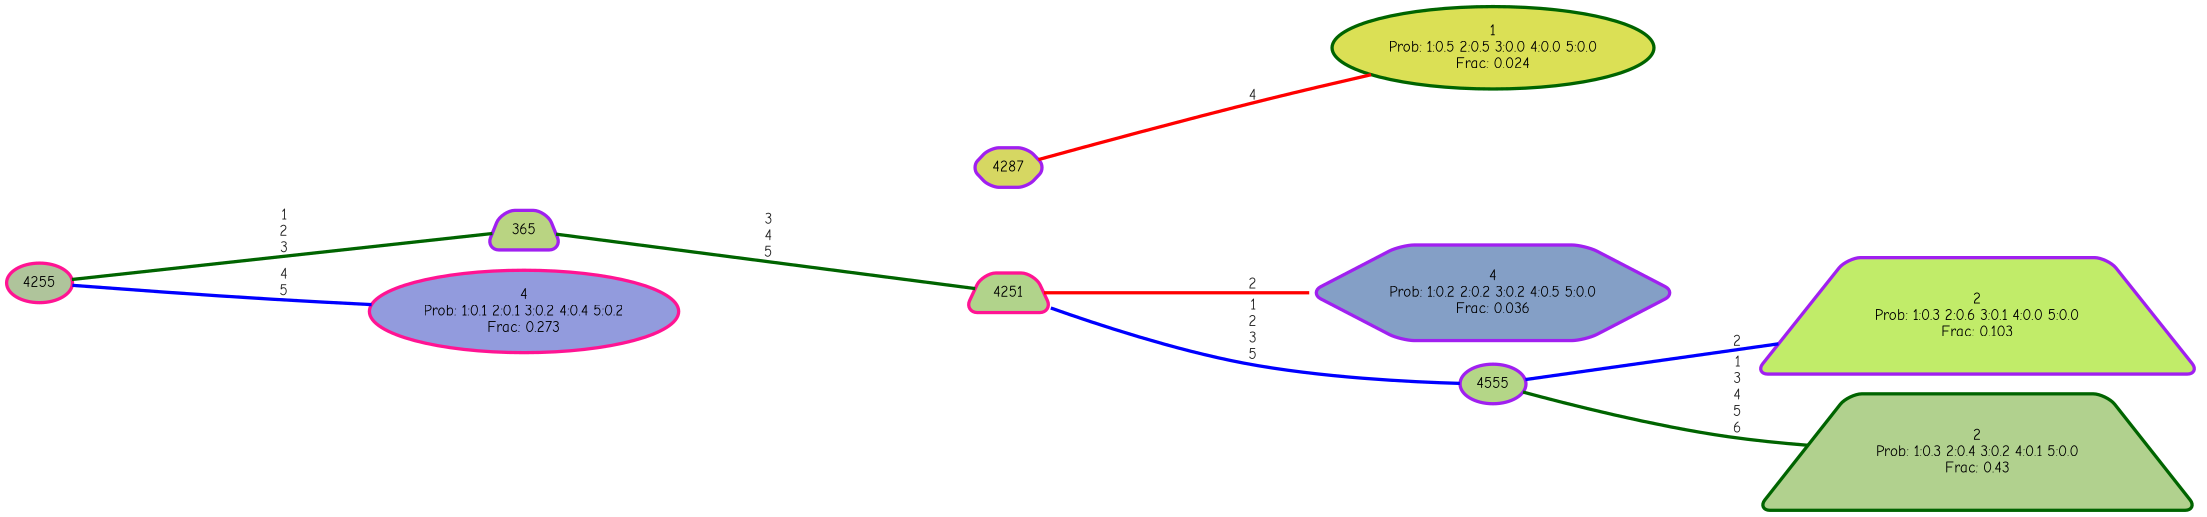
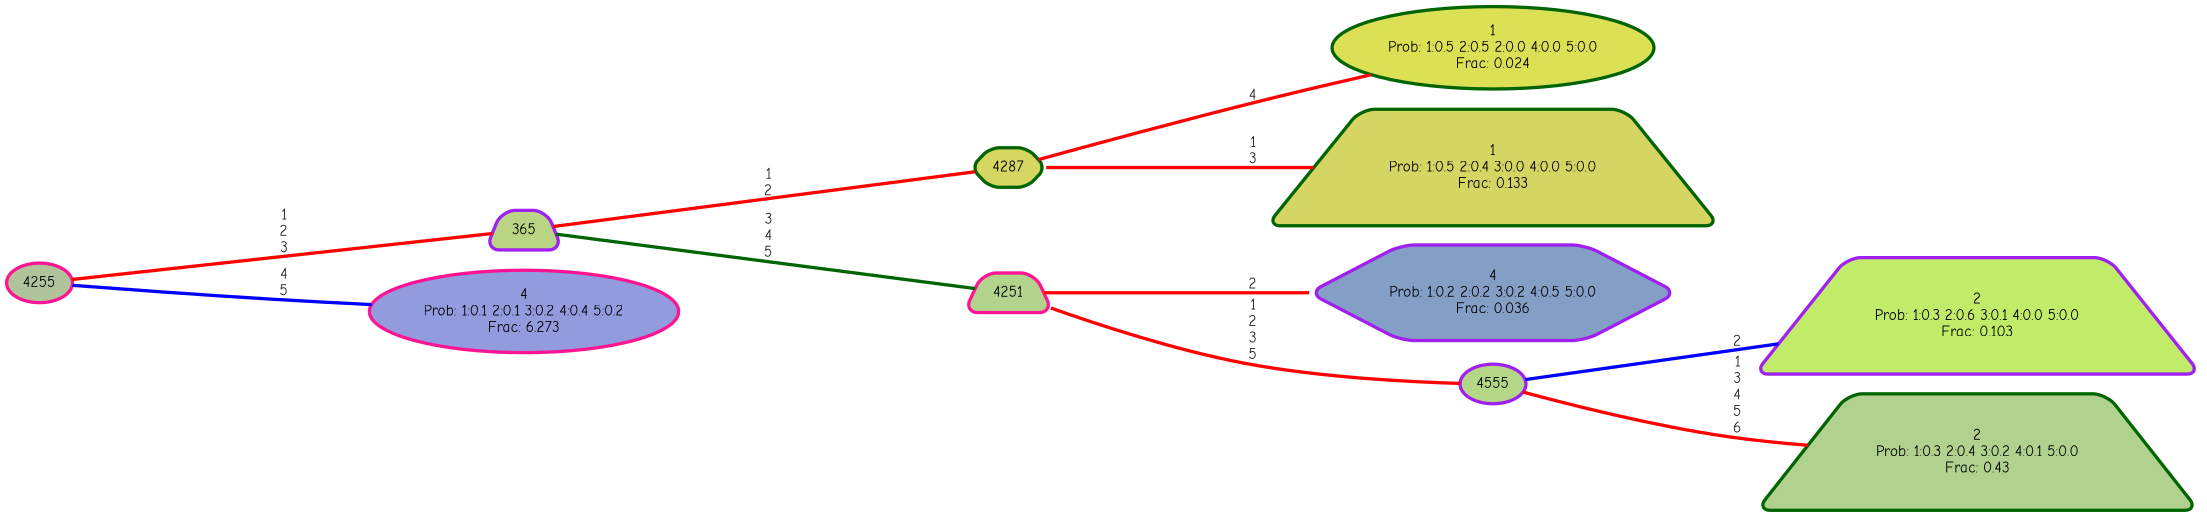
node "1 Prob: 1:0.5 2:0.5 3:0.0 4:0.0 5:0.0 Frac: 0.024": label "1 Prob: 1:0.5 2:0.5 3:0.0 4:0.0 5:0.0 Frac: 0.024" -> "1 Prob: 1:0.5 2:0.5 2:0.0 4:0.0 5:0.0 Frac: 0.024"
node "4287": color purple -> darkgreen
node "1 Prob: 1:0.5 2:0.4 3:0.0 4:0.0 5:0.0 Frac: 0.133": added
edge "4287" -- "365": added, label "1 2"
edge "365" -- "4255": color darkgreen -> red
node "4 Prob: 1:0.1 2:0.1 3:0.2 4:0.4 5:0.2 Frac: 0.273": label "4 Prob: 1:0.1 2:0.1 3:0.2 4:0.4 5:0.2 Frac: 0.273" -> "4 Prob: 1:0.1 2:0.1 3:0.2 4:0.4 5:0.2 Frac: 6.273"
edge "4251" -- "4555": color blue -> red
edge "4555" -- "2 Prob: 1:0.3 2:0.4 3:0.2 4:0.1 5:0.0 Frac: 0.43": color darkgreen -> red
